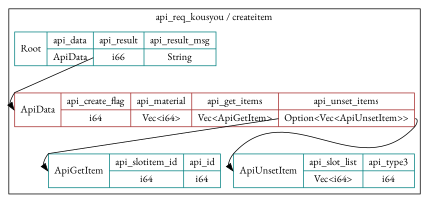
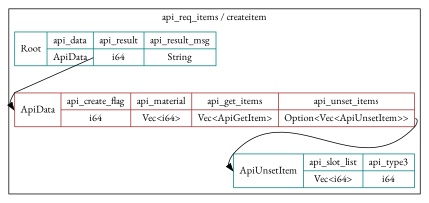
cluster "api_req_kousyou / createitem": label "api_req_kousyou / createitem" -> "api_req_items / createitem"
node "Root": text "i66" -> "i64"
node "ApiGetItem": removed
